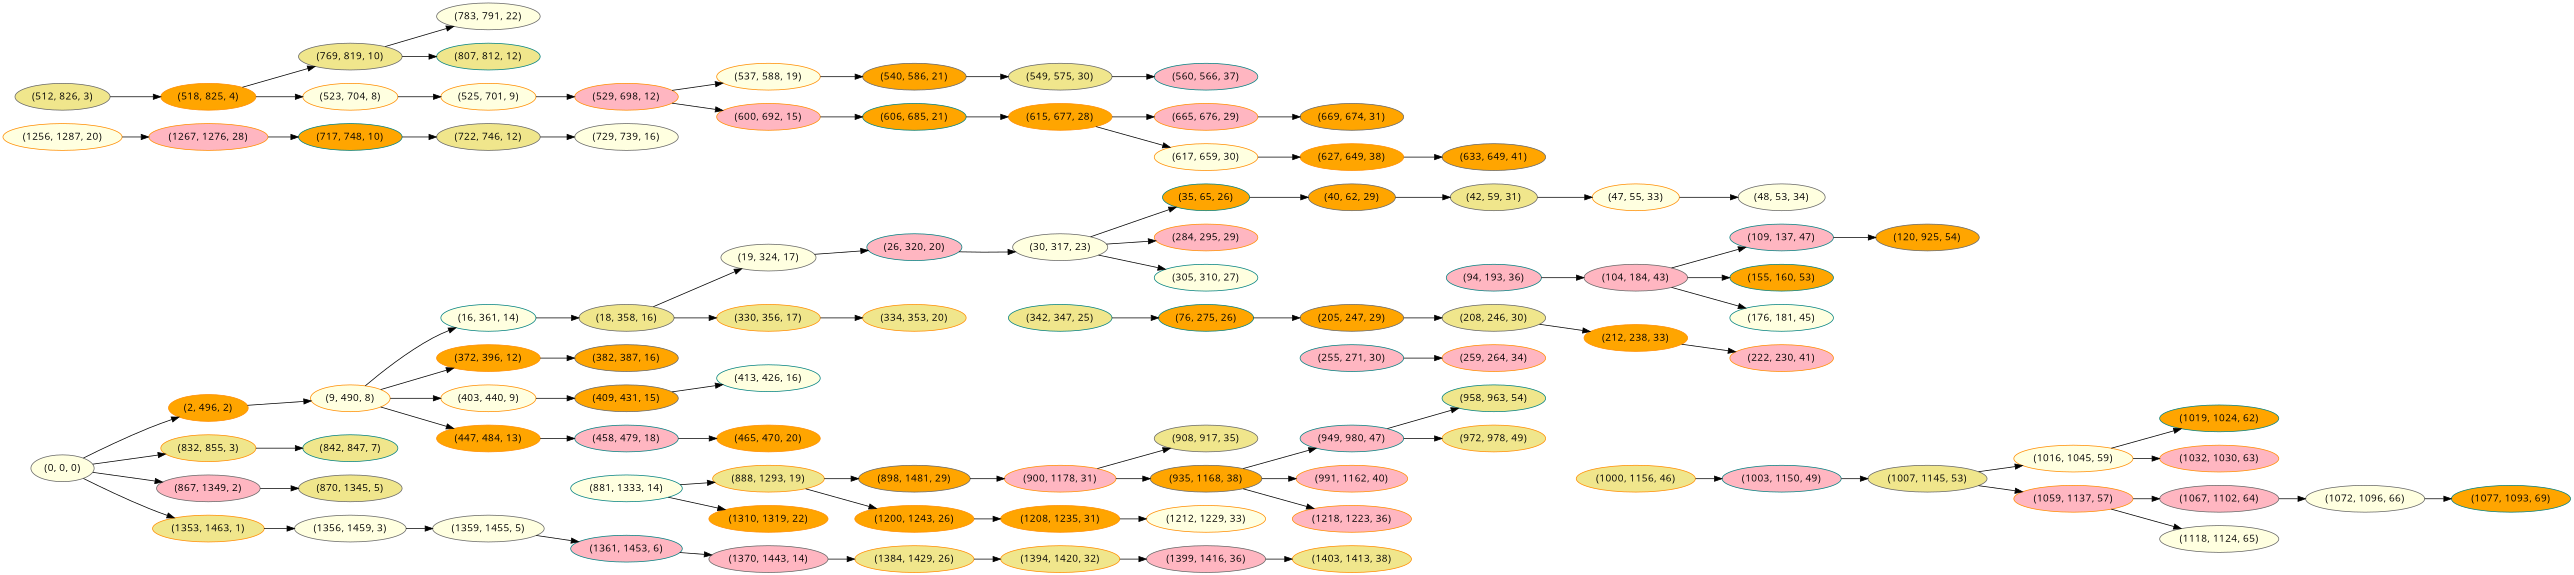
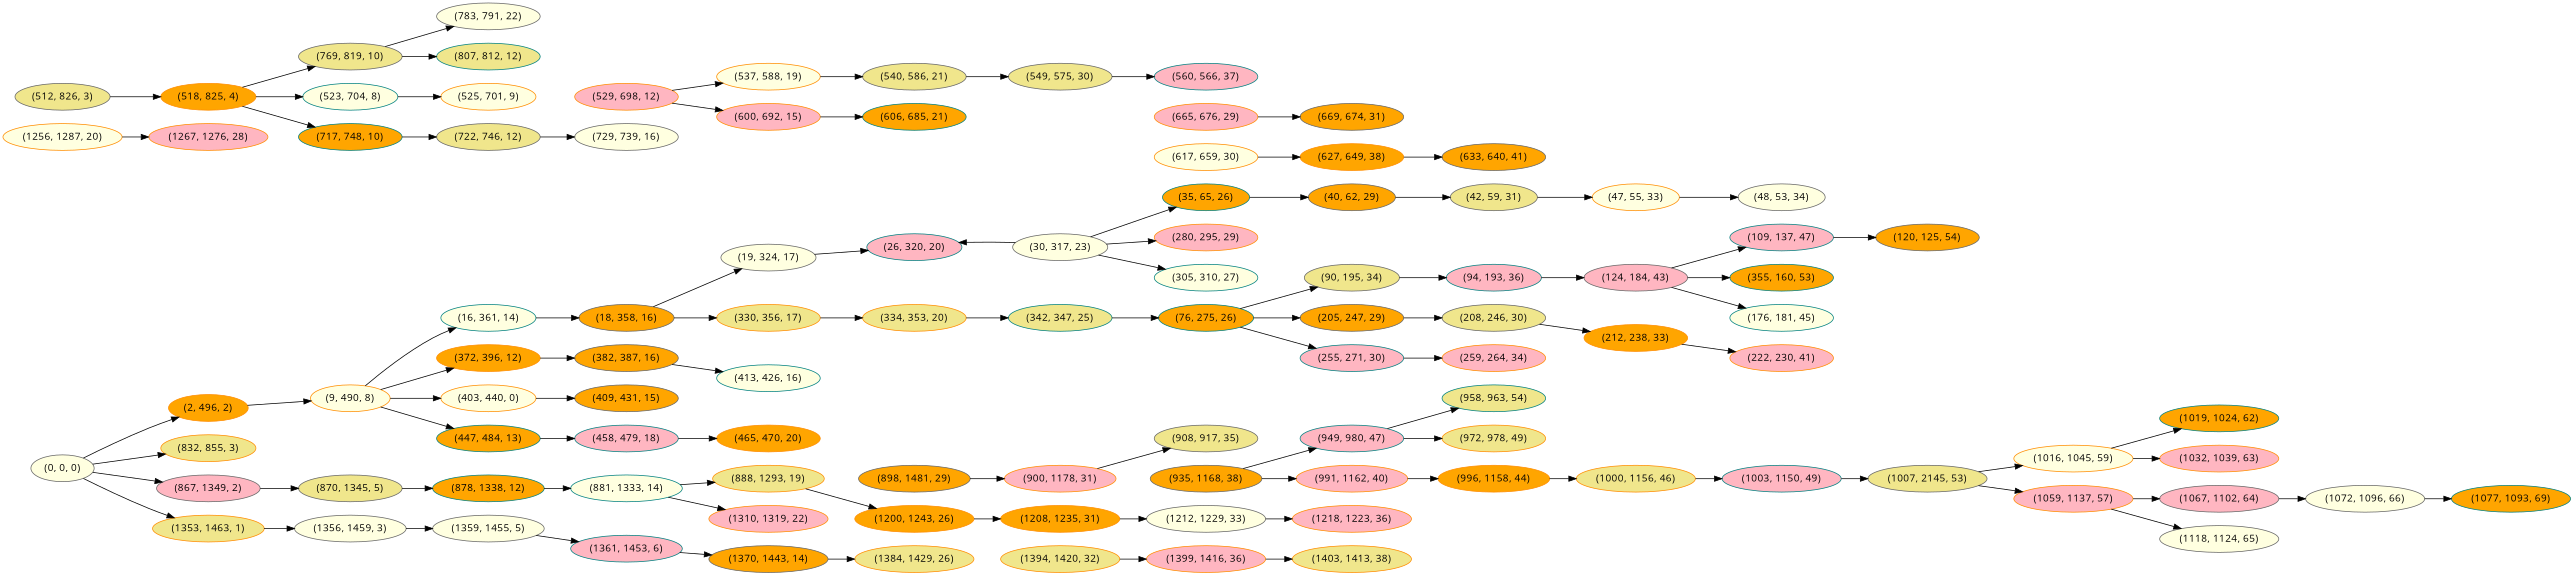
node "(540, 586, 21)": fillcolor orange -> khaki
node "(523, 704, 8)": color darkorange -> teal
edge "(525, 701, 9)" -> "(529, 698, 12)": removed
node "(615, 677, 28)": removed
edge "(1267, 1276, 28)" -> "(717, 748, 10)": now "(518, 825, 4)" -> "(717, 748, 10)"
node "(633, 649, 41)": label "(633, 649, 41)" -> "(633, 640, 41)"
node "(284, 295, 29)": label "(284, 295, 29)" -> "(280, 295, 29)"
node "(120, 925, 54)": label "(120, 925, 54)" -> "(120, 125, 54)"
edge "(26, 320, 20)" -> "(30, 317, 23)": reversed
node "(90, 195, 34)": added
node "(104, 184, 43)": label "(104, 184, 43)" -> "(124, 184, 43)"
node "(155, 160, 53)": label "(155, 160, 53)" -> "(355, 160, 53)"
node "(18, 358, 16)": fillcolor khaki -> orange
edge "(334, 353, 20)" -> "(342, 347, 25)": added
edge "(76, 275, 26)" -> "(255, 271, 30)": added
edge "(409, 431, 15)" -> "(413, 426, 16)": now "(382, 387, 16)" -> "(413, 426, 16)"
node "(403, 440, 9)": label "(403, 440, 9)" -> "(403, 440, 0)"
node "(447, 484, 13)": color darkorange -> teal
node "(842, 847, 7)": removed
node "(1032, 1030, 63)": label "(1032, 1030, 63)" -> "(1032, 1039, 63)"
edge "(888, 1293, 19)" -> "(898, 1481, 29)": removed
edge "(900, 1178, 31)" -> "(935, 1168, 38)": removed
node "(996, 1158, 44)": added
node "(1007, 1145, 53)": label "(1007, 1145, 53)" -> "(1007, 2145, 53)"
node "(878, 1338, 12)": added
edge "(935, 1168, 38)" -> "(1218, 1223, 36)": now "(1212, 1229, 33)" -> "(1218, 1223, 36)"
node "(1310, 1319, 22)": fillcolor orange -> lightpink
node "(1212, 1229, 33)": color darkorange -> gray40
node "(1370, 1443, 14)": fillcolor lightpink -> orange
edge "(1384, 1429, 26)" -> "(1394, 1420, 32)": removed
node "(1399, 1416, 36)": color gray40 -> darkorange
